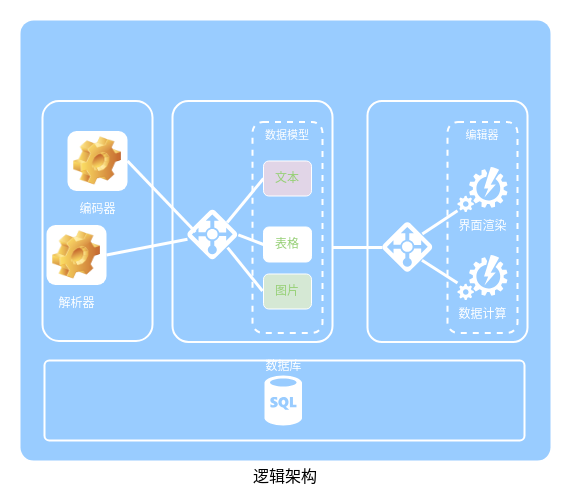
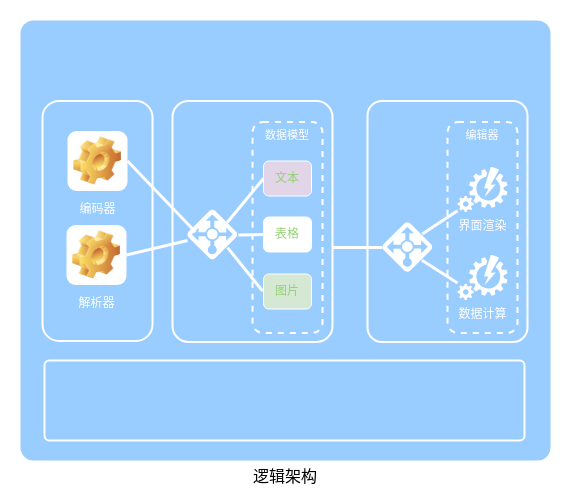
node "表格": moved (288, 245) -> (288, 235)
node "解析器": moved (77, 255) -> (97, 255)
node "数据库": removed
